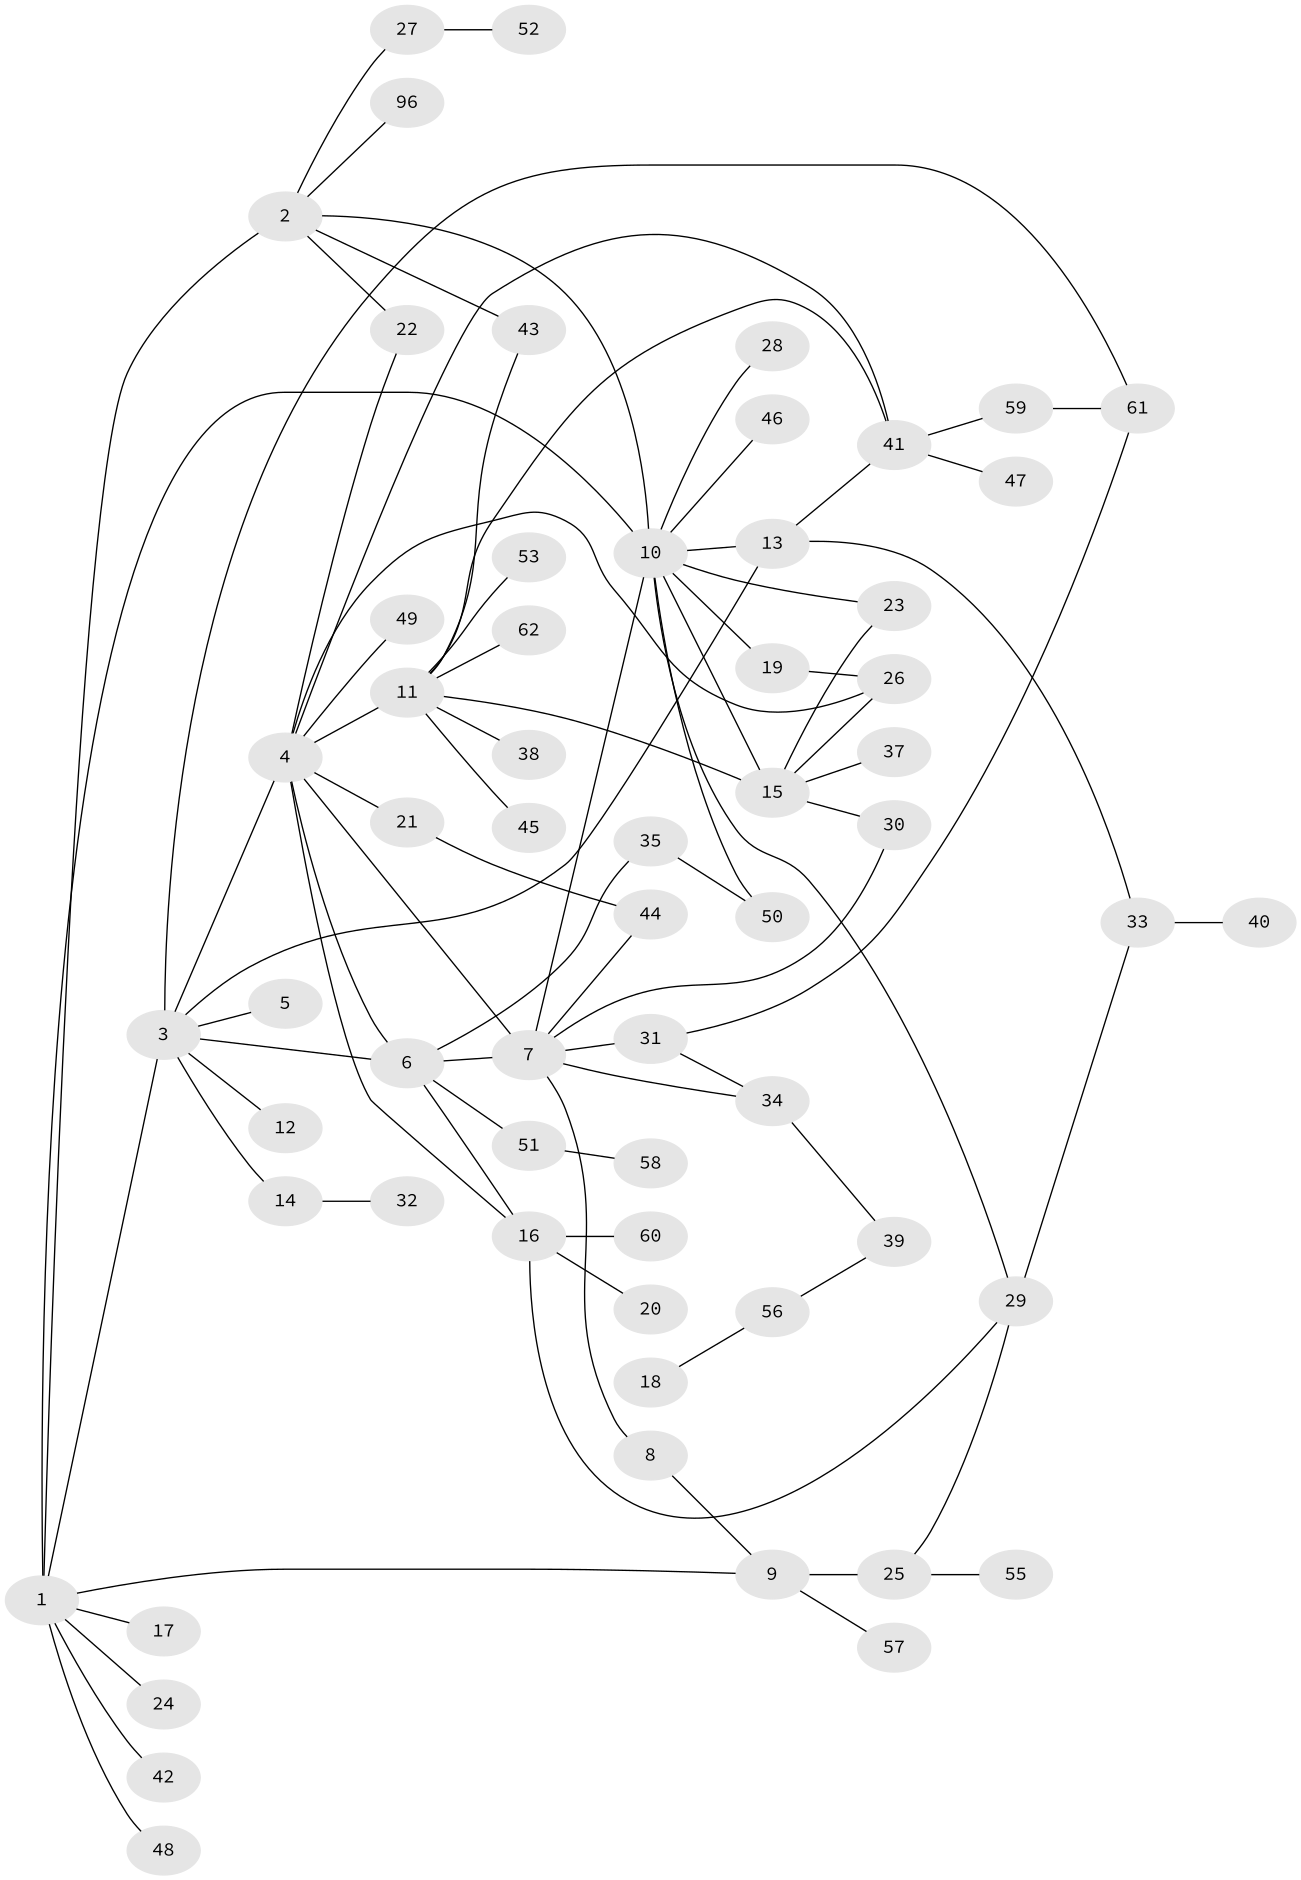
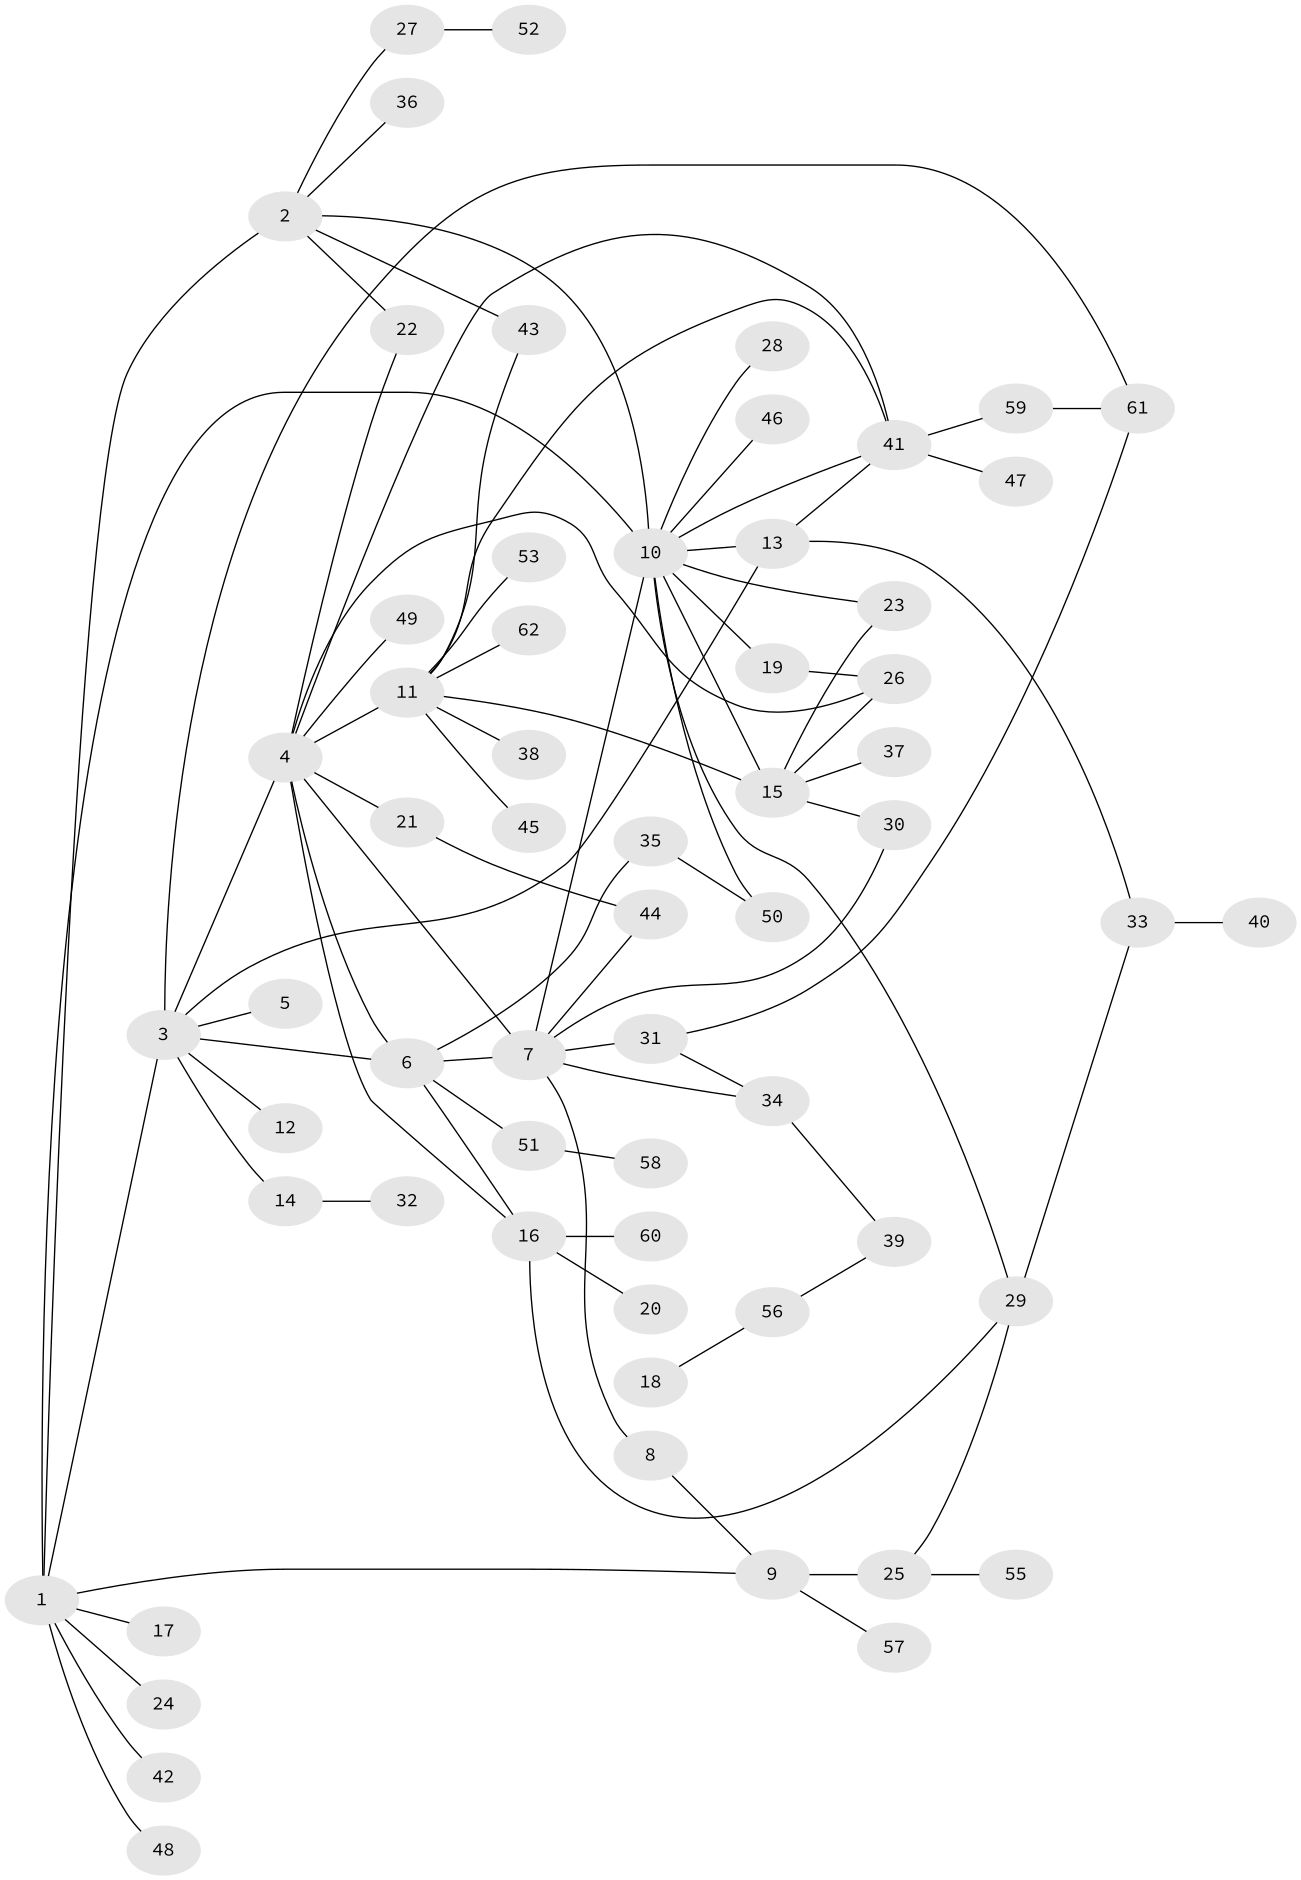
node "96": label "96" -> "36"
edge "41" -- "10": added
